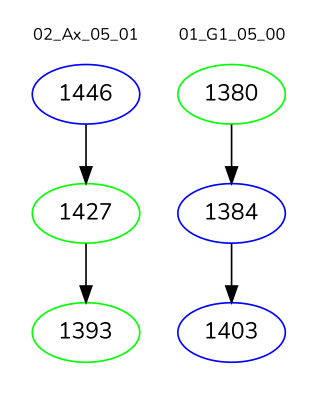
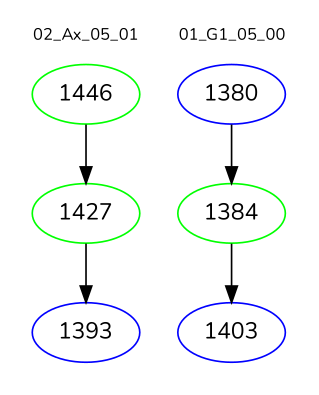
node "1446": color blue -> green
node "1380": color green -> blue
node "1384": color blue -> green
node "1393": color green -> blue
